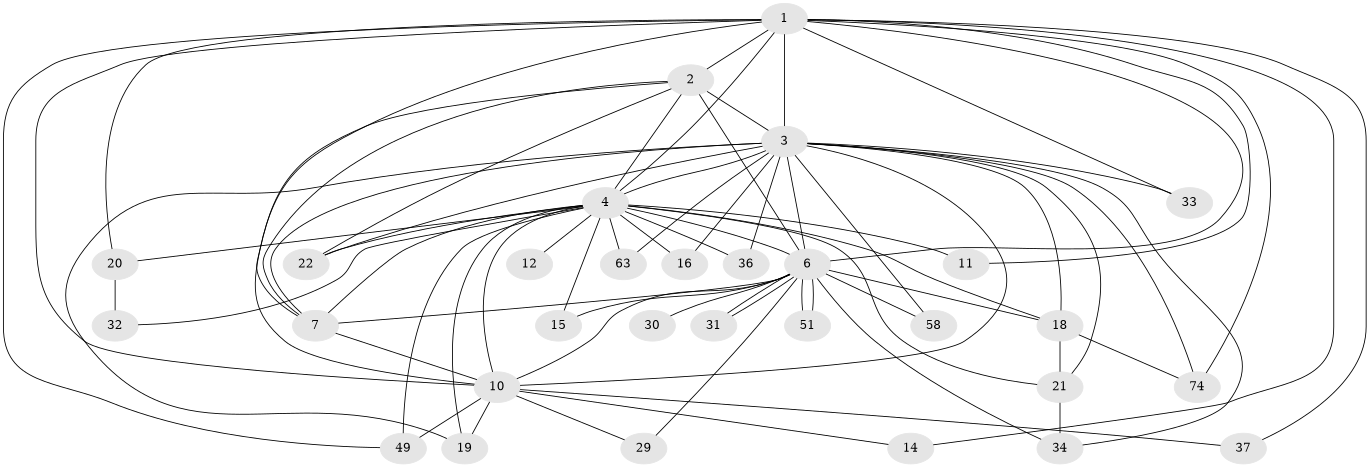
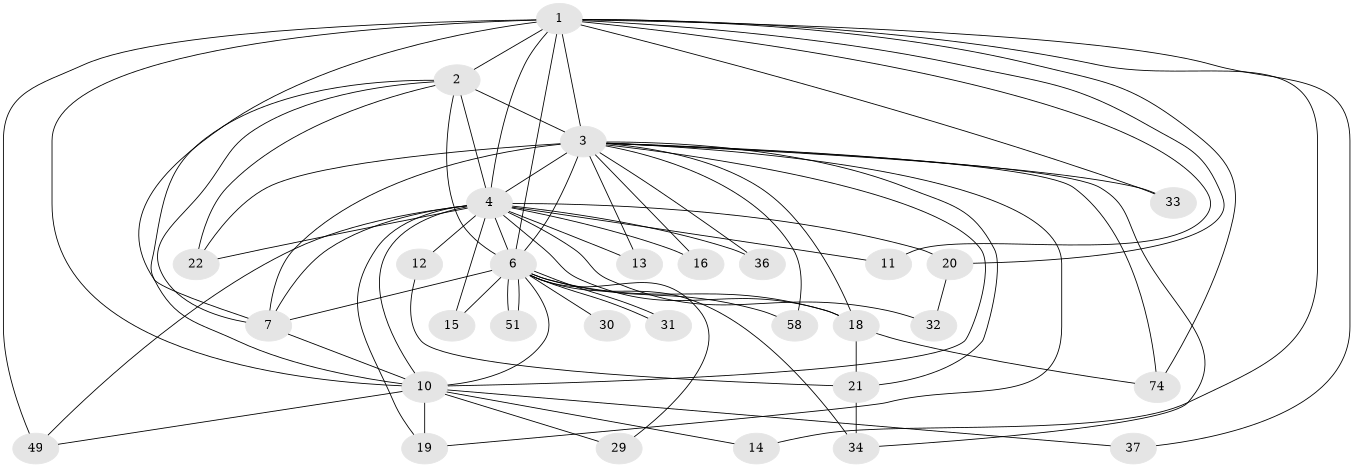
node "63": label "63" -> "13"
edge "4" -- "21": now "12" -- "21"
